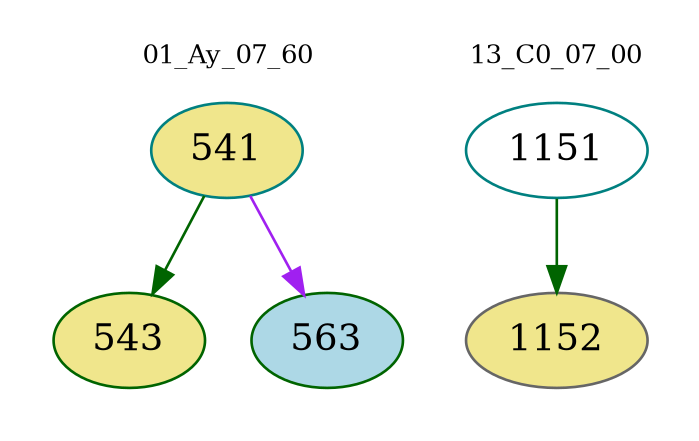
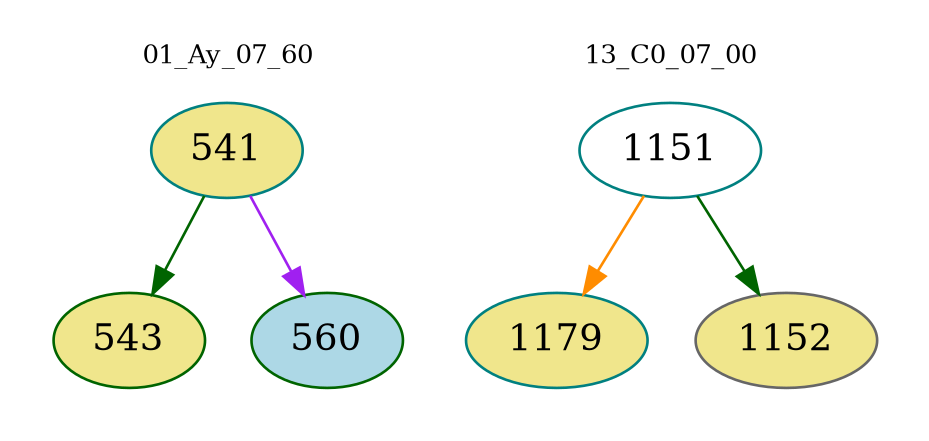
node "563": label "563" -> "560"
node "1179": added
